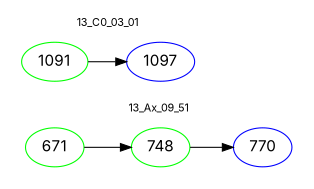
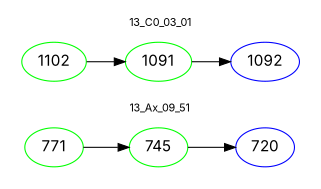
node "1102": added
node "1097": label "1097" -> "1092"
node "671": label "671" -> "771"
node "748": label "748" -> "745"
node "770": label "770" -> "720"
